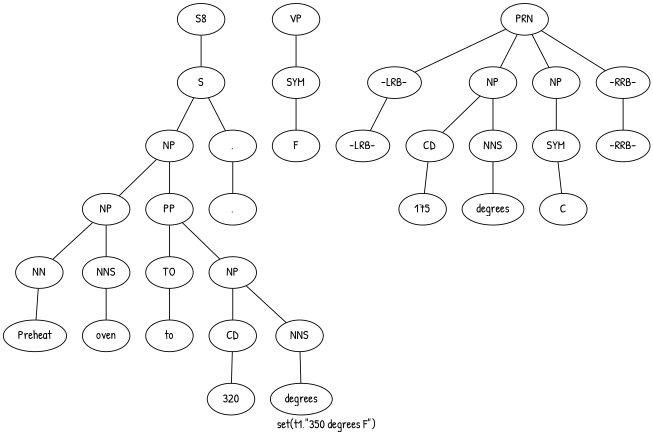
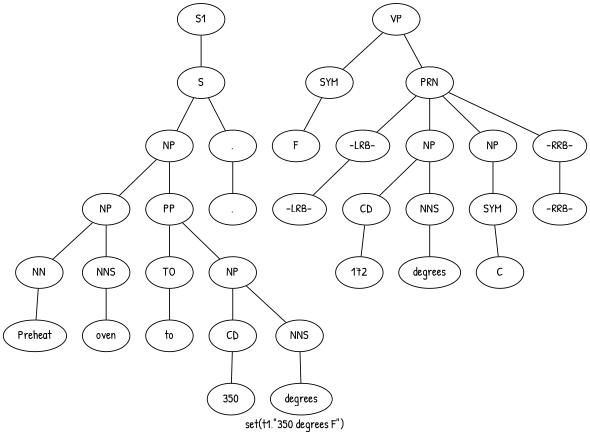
node "S8": label "S8" -> "S1"
edge "VP" -- "PRN": added
node "175": label "175" -> "172"
node "320": label "320" -> "350"
